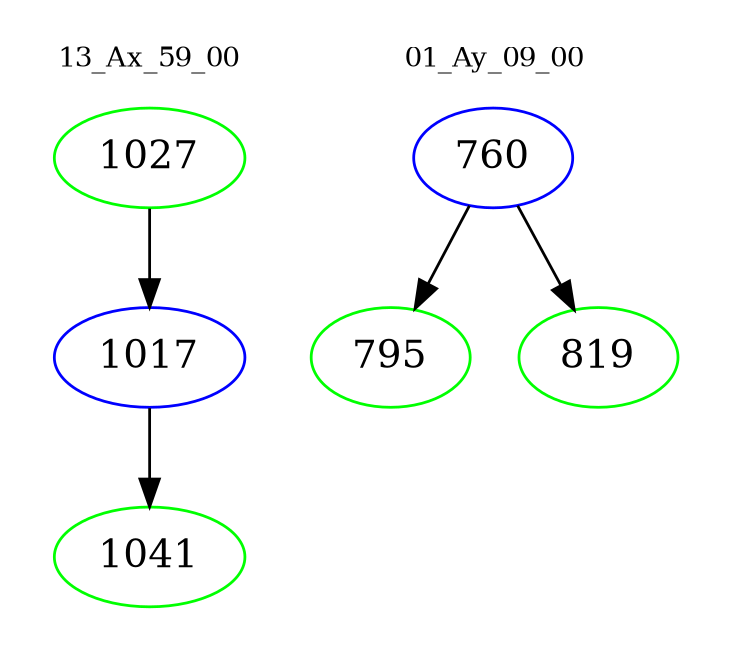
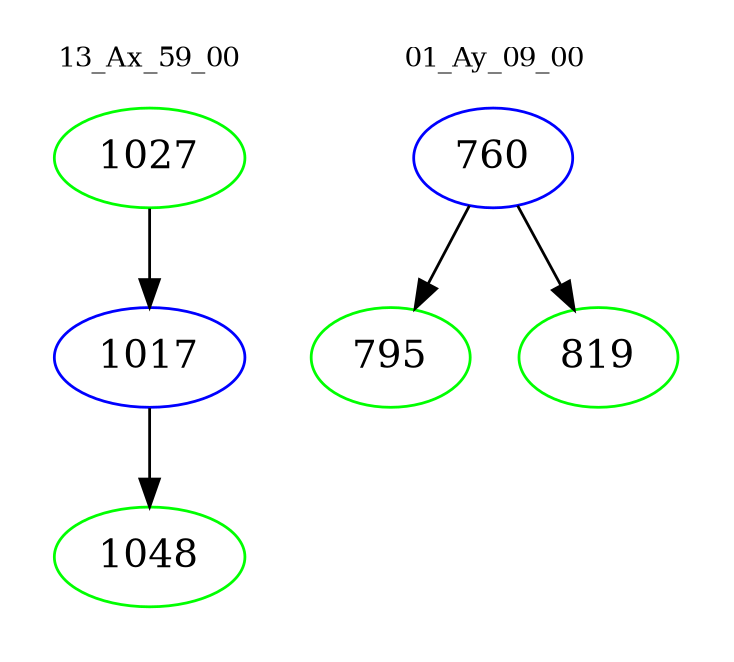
node "1041": label "1041" -> "1048"
